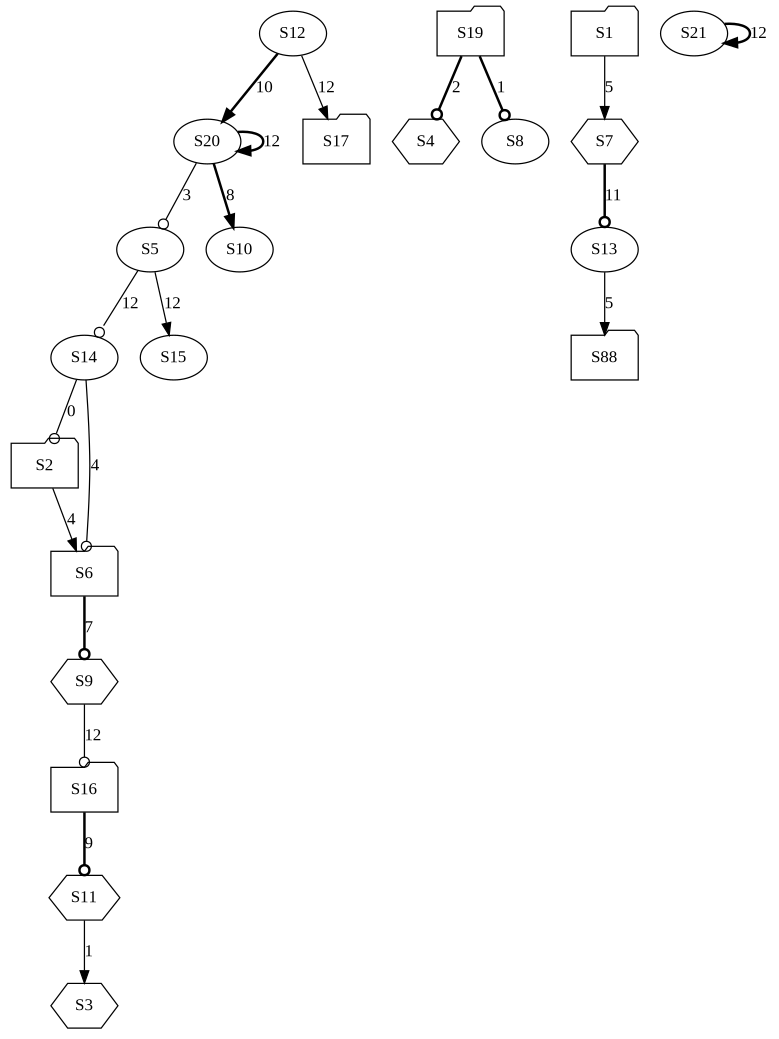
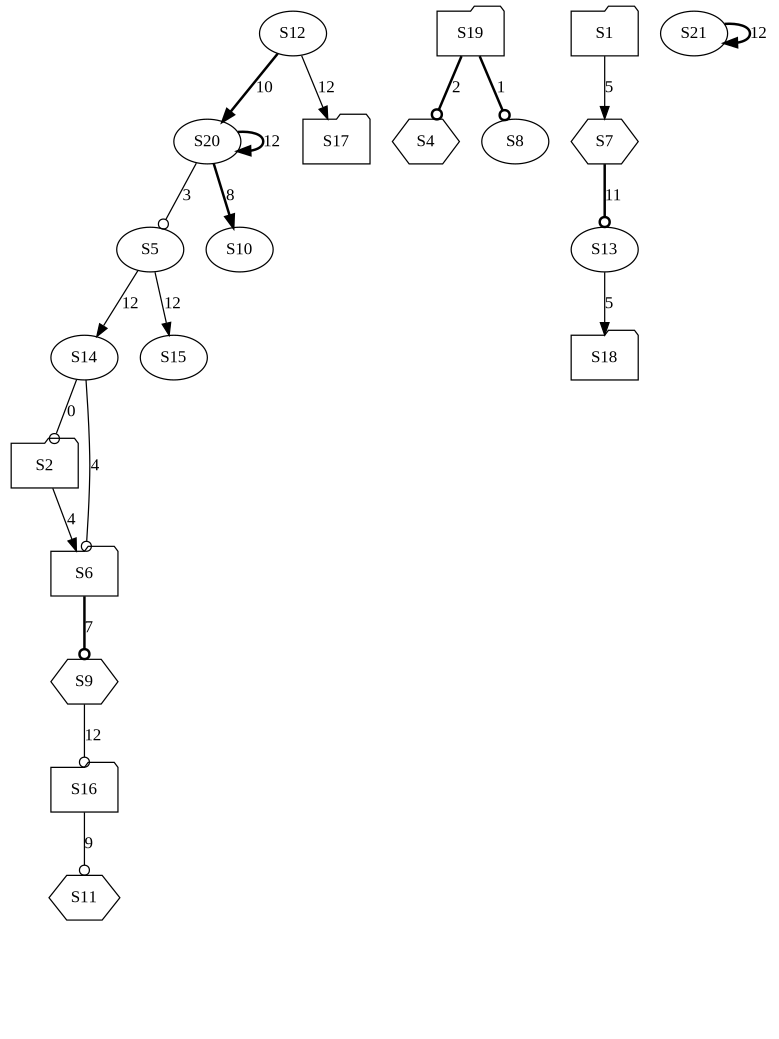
edge "S5" -> "S14": arrowhead odot -> normal
node "S88": label "S88" -> "S18"
edge "S16" -> "S11": style bold -> solid
node "S3": removed
